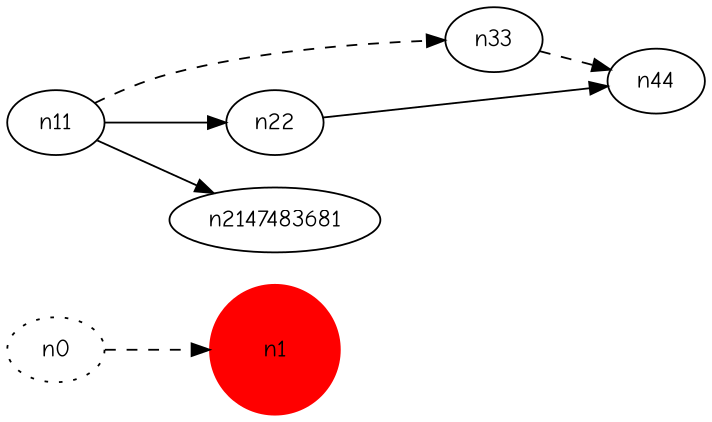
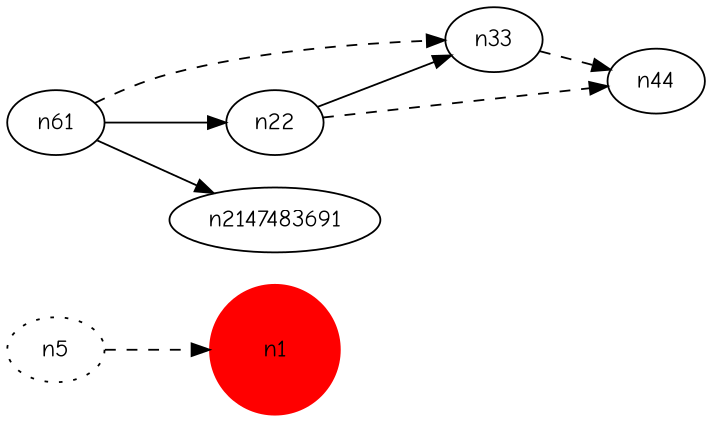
edge "n22" -> "n33": added
edge "n22" -> "n44": style solid -> dashed
node "n11": label "n11" -> "n61"
node "n2147483681": label "n2147483681" -> "n2147483691"
node "n0": label "n0" -> "n5"
